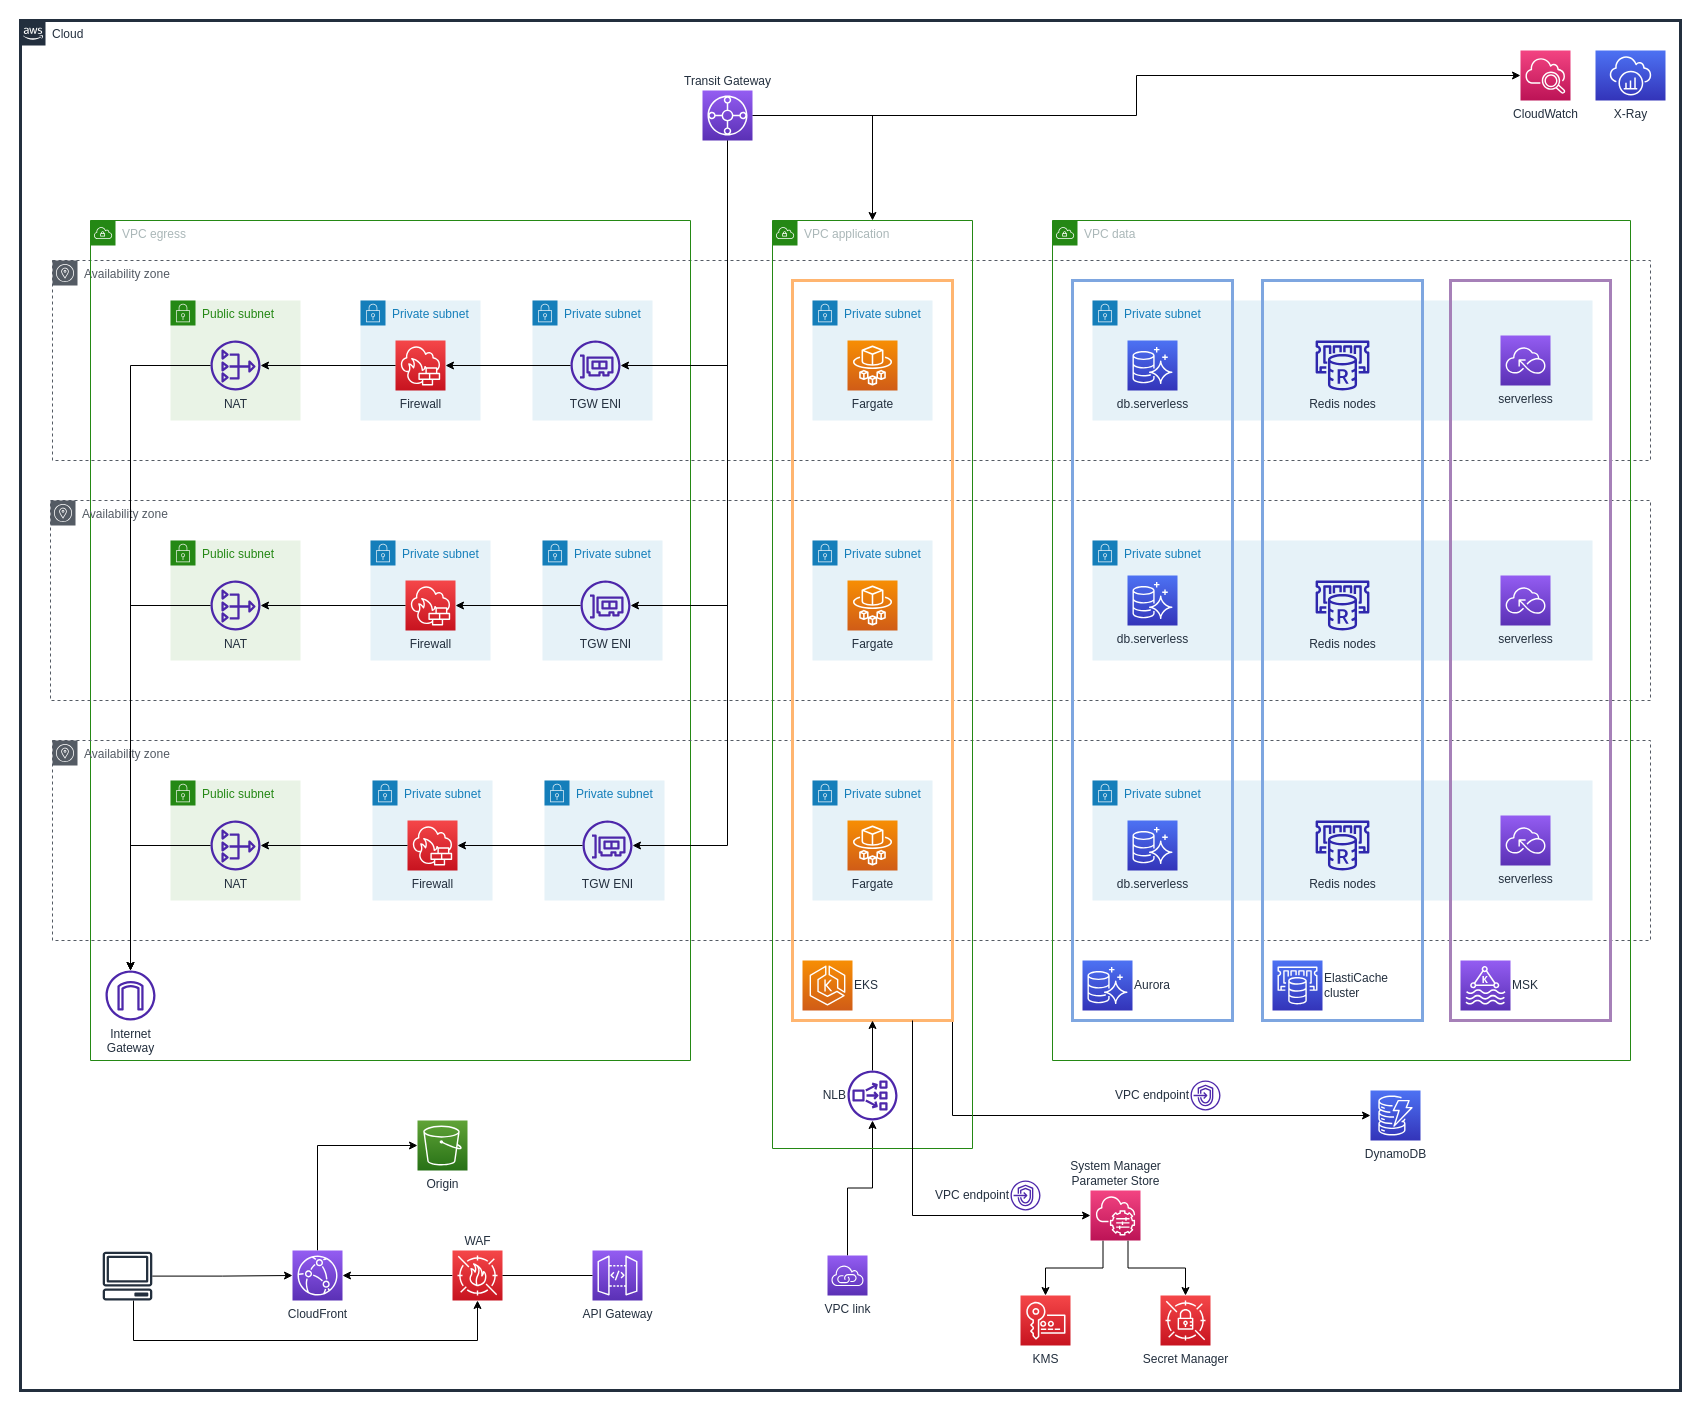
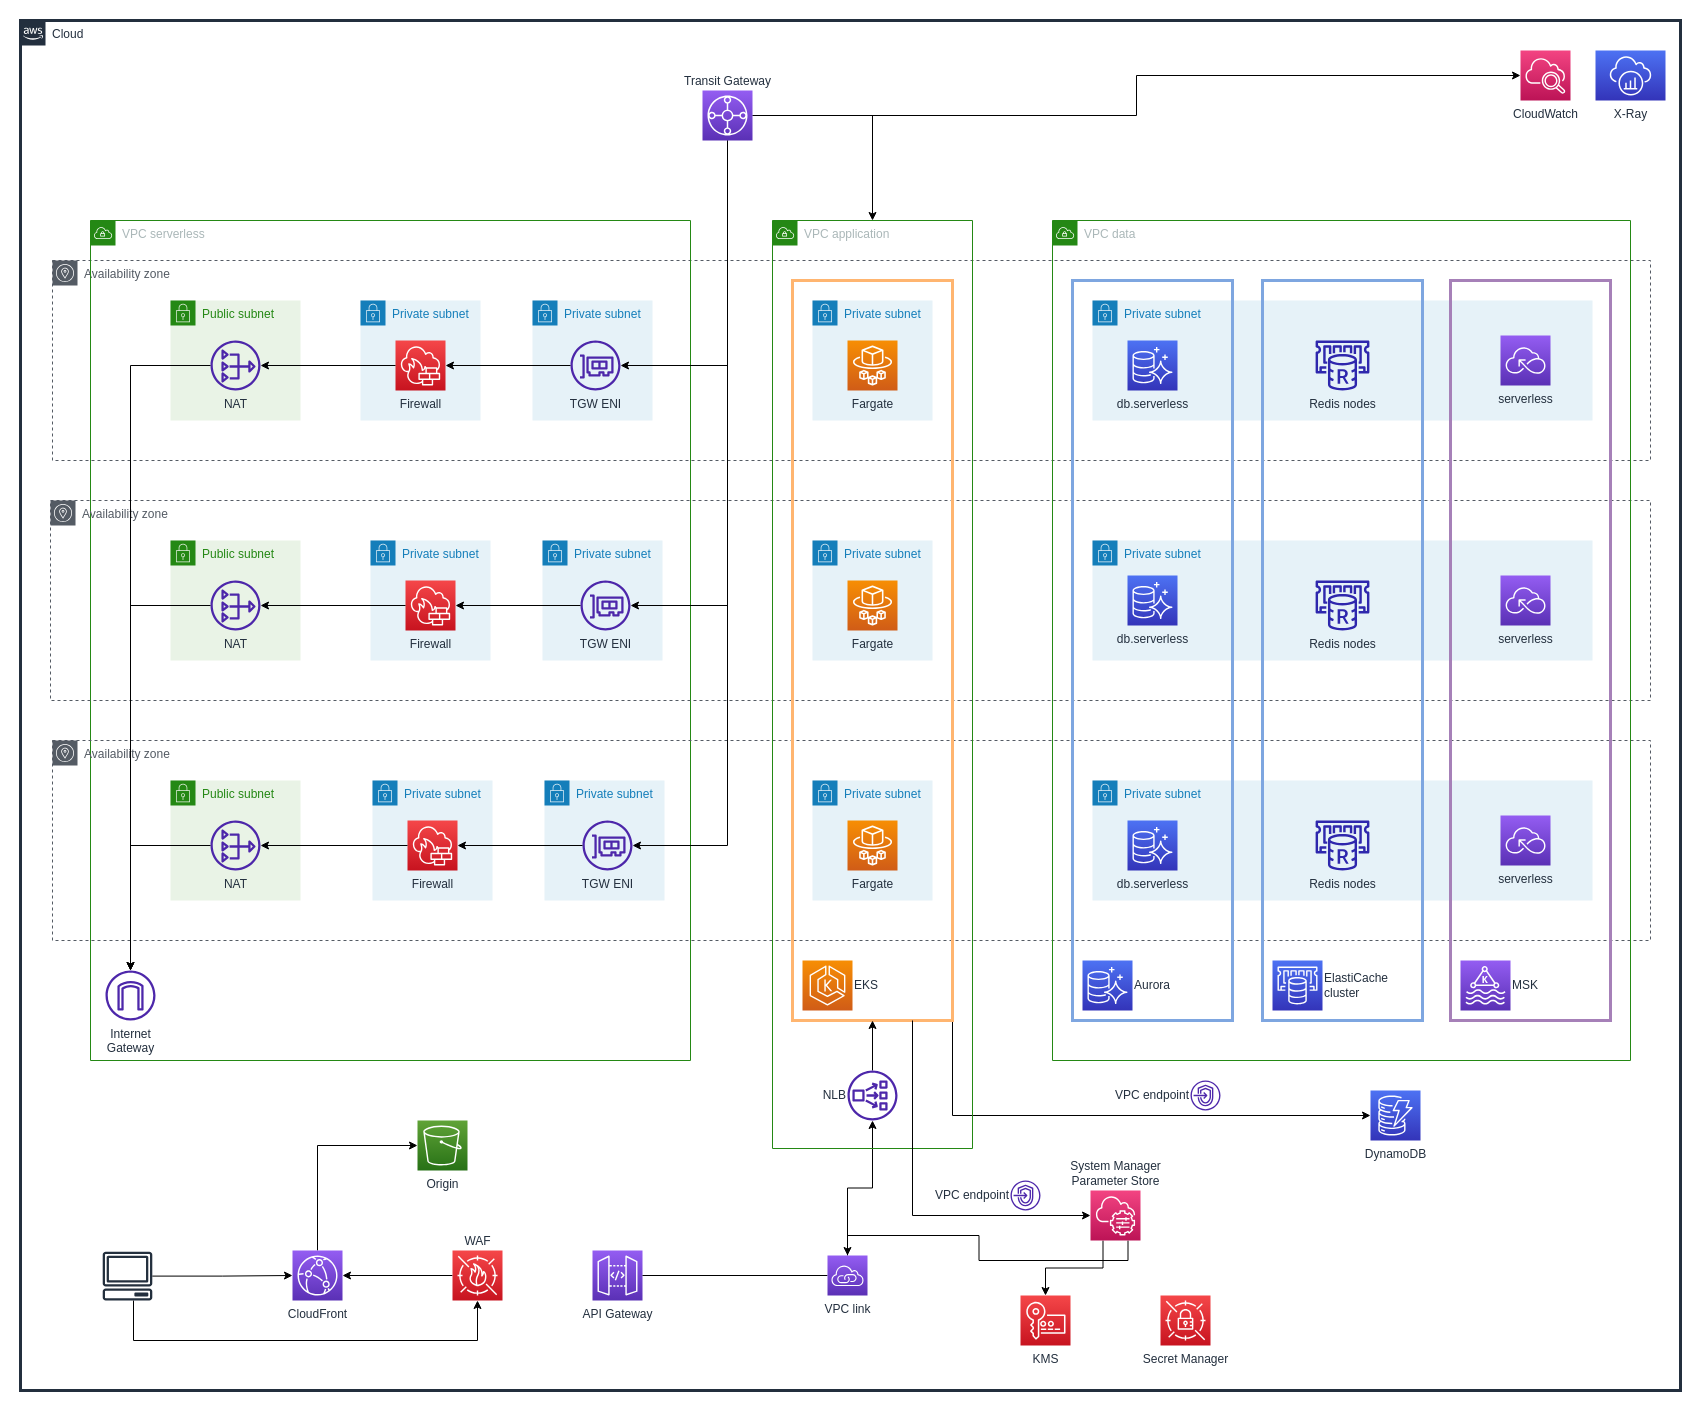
node "VPC egress": label "VPC egress" -> "VPC serverless"
edge "System Manager Parameter Store" -> "Secret Manager": now "System Manager Parameter Store" -> "VPC link"
edge "WAF" -- "API Gateway": now "VPC link" -- "API Gateway"
